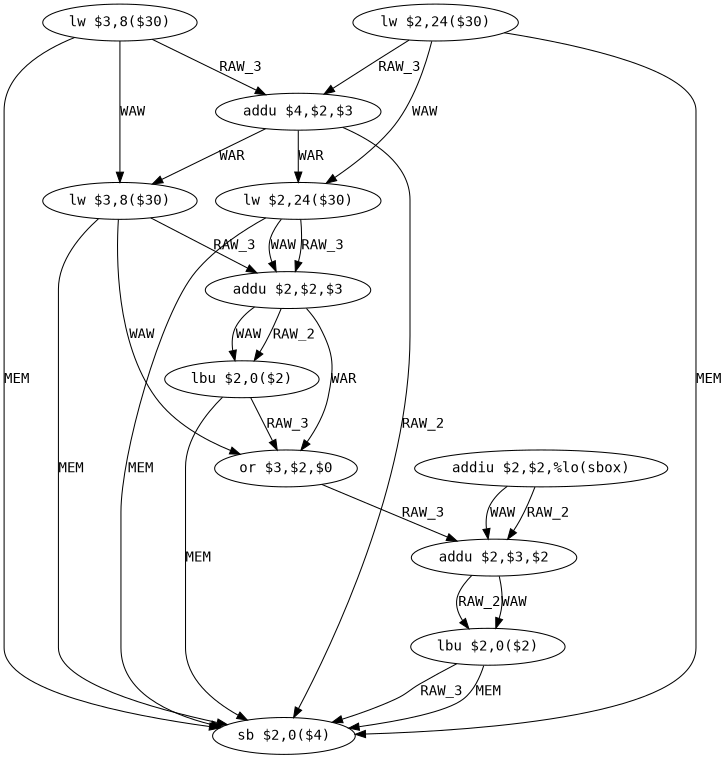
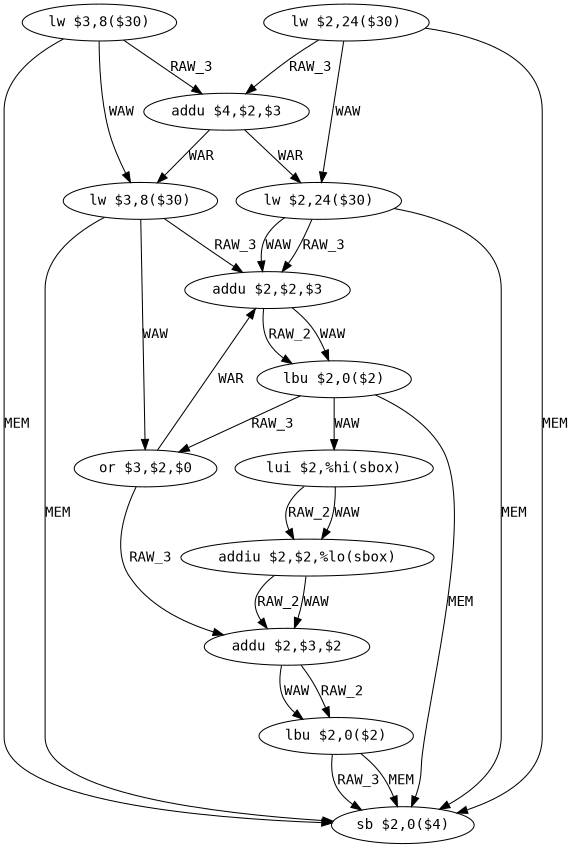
edge "addu $2,$2,$3" -> "or $3,$2,$0": reversed
edge "addu $4,$2,$3" -> "sb $2,0($4)": removed, label "RAW_2"
node "lui $2,%hi(sbox)": added
